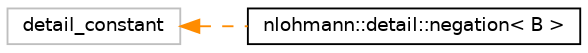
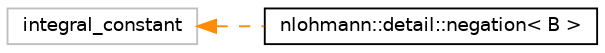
node "detail_constant": label "detail_constant" -> "integral_constant"
